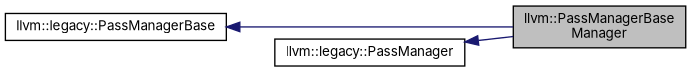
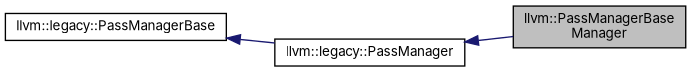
edge "llvm::PassManagerBase Manager" -> "llvm::legacy::PassManagerBase": now "llvm::legacy::PassManager" -> "llvm::legacy::PassManagerBase"
